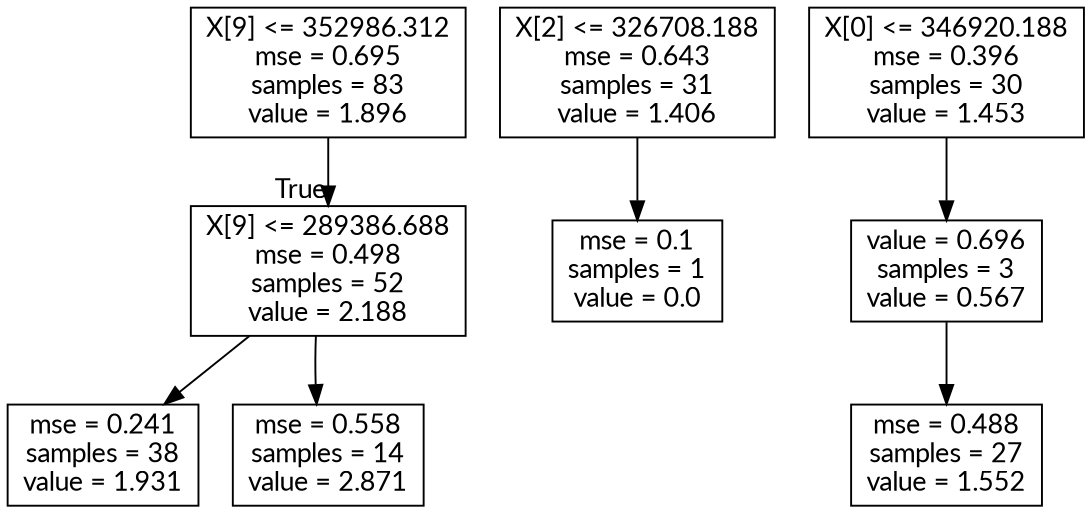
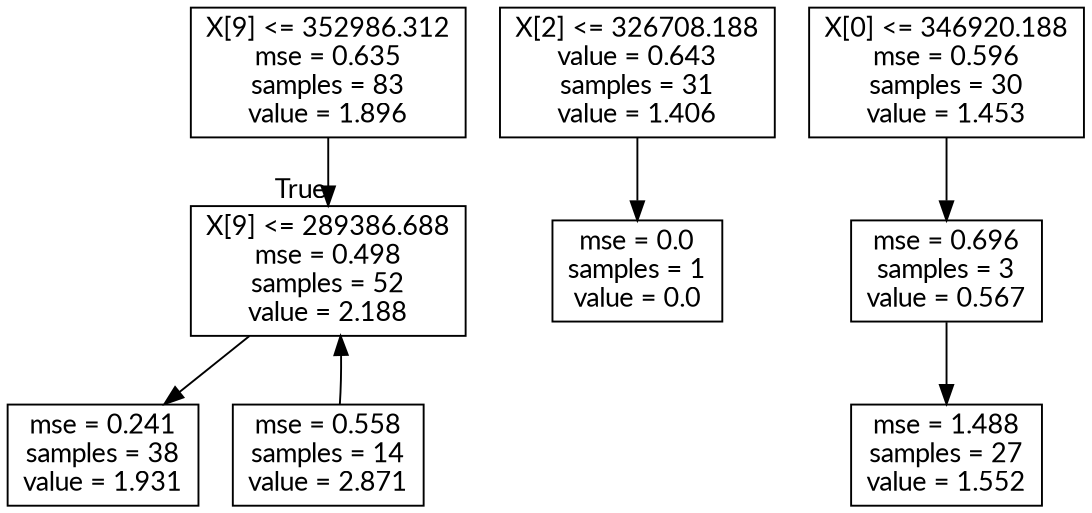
node "X[9] <= 352986.312 mse = 0.695 samples = 83 value = 1.896": label "X[9] <= 352986.312 mse = 0.695 samples = 83 value = 1.896" -> "X[9] <= 352986.312 mse = 0.635 samples = 83 value = 1.896"
node "X[2] <= 326708.188 mse = 0.643 samples = 31 value = 1.406": label "X[2] <= 326708.188 mse = 0.643 samples = 31 value = 1.406" -> "X[2] <= 326708.188 value = 0.643 samples = 31 value = 1.406"
node "X[0] <= 346920.188 mse = 0.396 samples = 30 value = 1.453": label "X[0] <= 346920.188 mse = 0.396 samples = 30 value = 1.453" -> "X[0] <= 346920.188 mse = 0.596 samples = 30 value = 1.453"
node "mse = 0.1 samples = 1 value = 0.0": label "mse = 0.1 samples = 1 value = 0.0" -> "mse = 0.0 samples = 1 value = 0.0"
node "value = 0.696 samples = 3 value = 0.567": label "value = 0.696 samples = 3 value = 0.567" -> "mse = 0.696 samples = 3 value = 0.567"
edge "X[9] <= 289386.688 mse = 0.498 samples = 52 value = 2.188" -> "mse = 0.558 samples = 14 value = 2.871": reversed
node "mse = 0.488 samples = 27 value = 1.552": label "mse = 0.488 samples = 27 value = 1.552" -> "mse = 1.488 samples = 27 value = 1.552"
